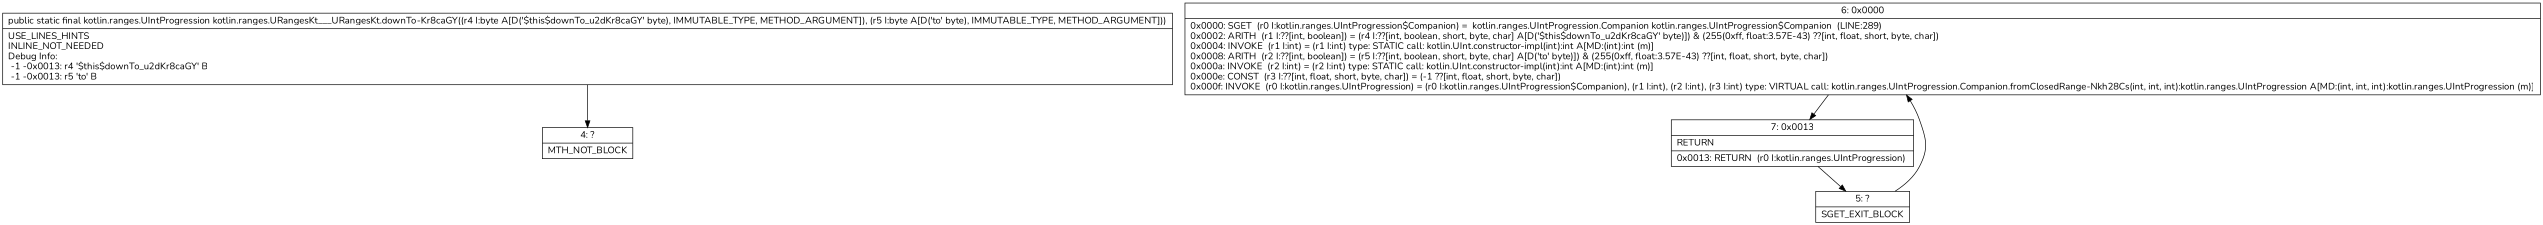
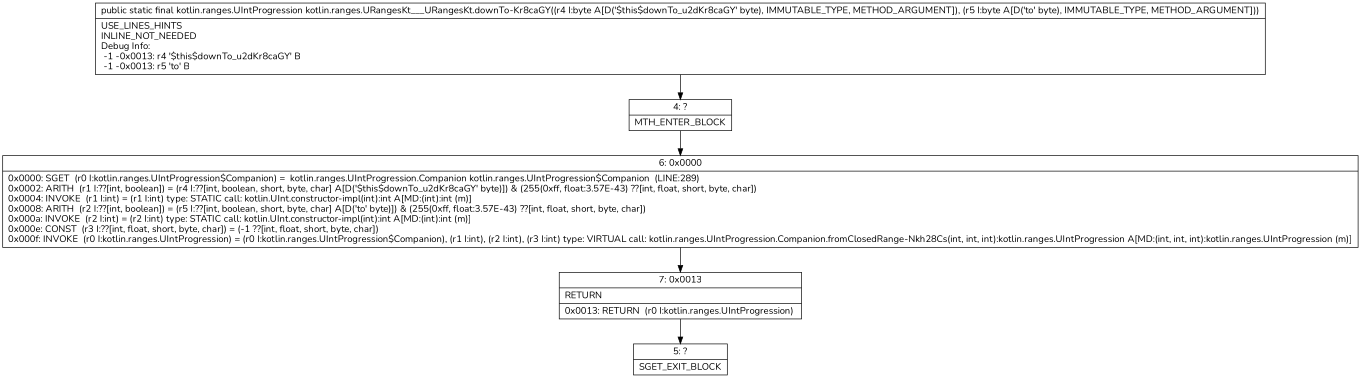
edge "5: ?" -> "6: 0x0000": now "4: ?" -> "6: 0x0000"
node "4: ?": text "MTH_NOT_BLOCK" -> "MTH_ENTER_BLOCK"
